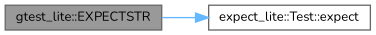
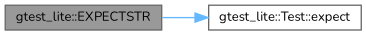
node "expect_lite::Test::expect": label "expect_lite::Test::expect" -> "gtest_lite::Test::expect"
